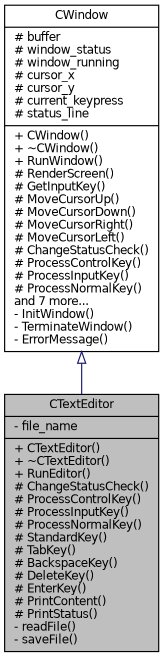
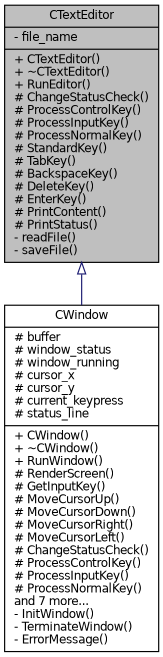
edge "CTextEditor" -> "CWindow": reversed
